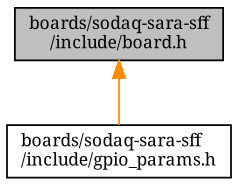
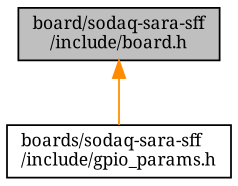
node "boards/sodaq-sara-sff /include/board.h": label "boards/sodaq-sara-sff /include/board.h" -> "board/sodaq-sara-sff /include/board.h"
